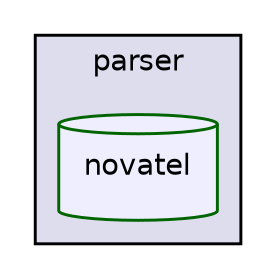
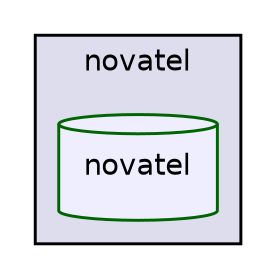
cluster "parser": label "parser" -> "novatel"
